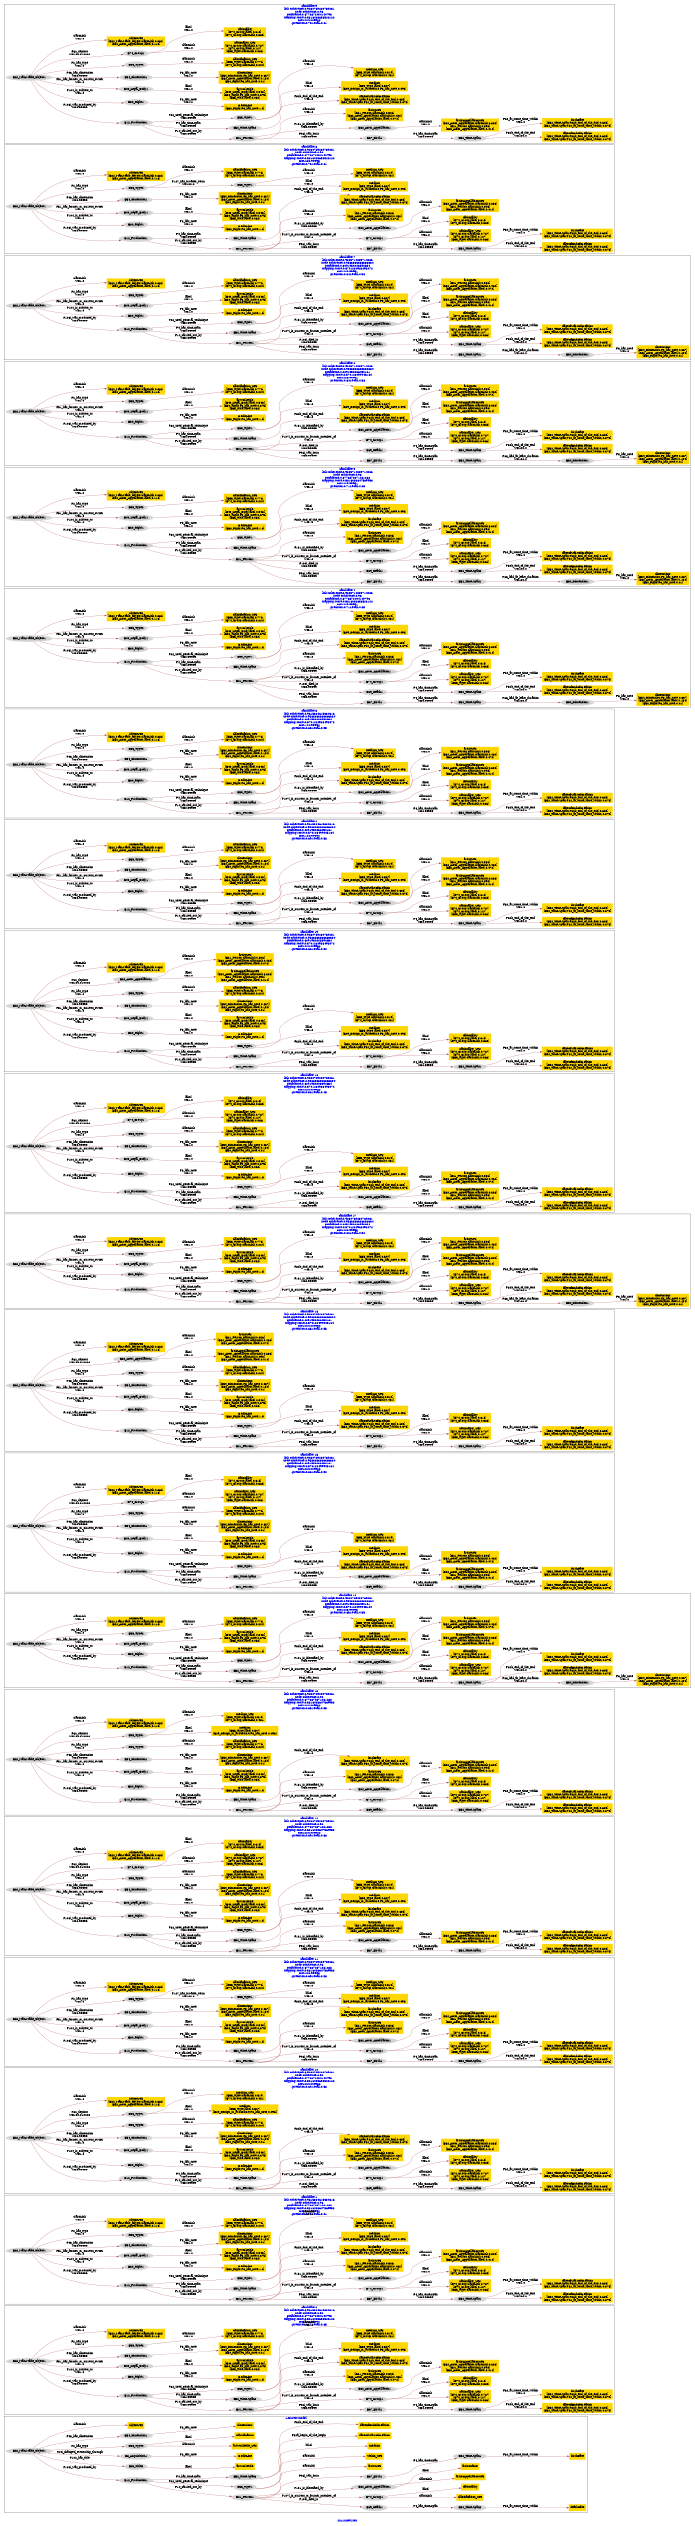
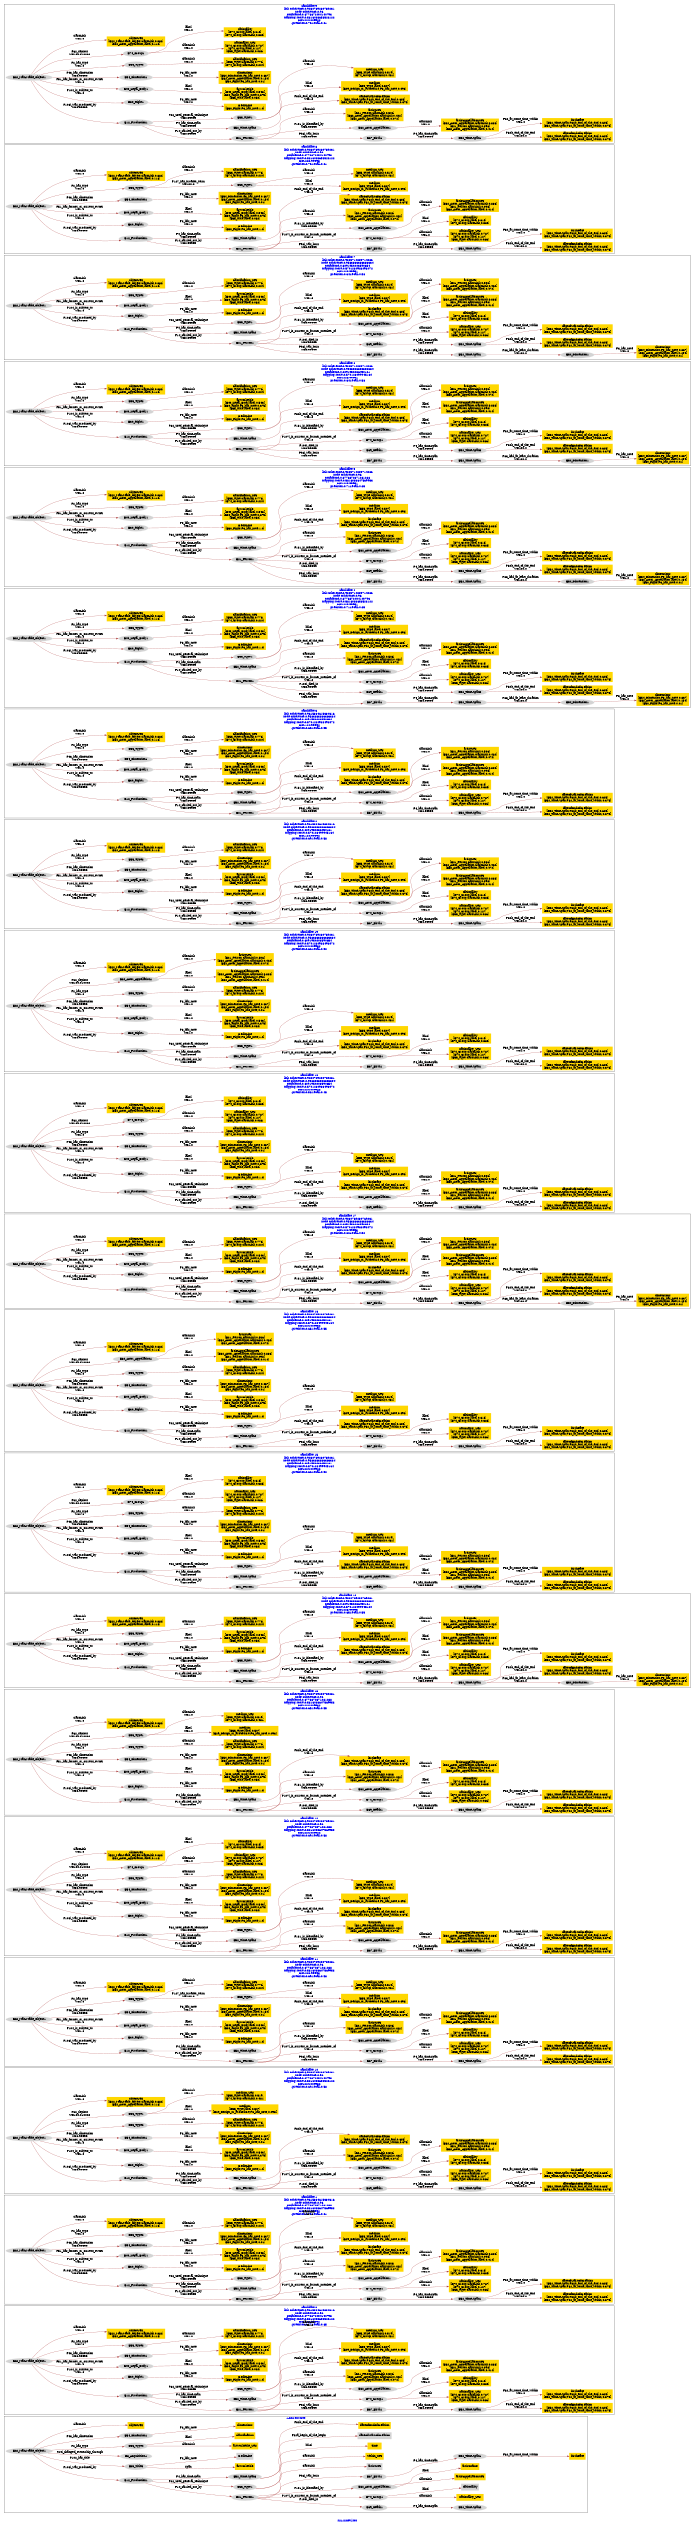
cluster "1-correct model": label "1-correct model" -> "1-correct note"
node "dateOfStartOfCreation": fillcolor gold -> lightgray
node "medium": label "medium" -> "time"
edge "E8_Acquisition1" -> "creditLine": now "E35_Title3" -> "creditLine"
node "creditLine": fillcolor gold -> lightgray
edge "E35_Title3" -> "artworkTitle": label "label" -> "span"
node "artistURI": fillcolor gold -> lightgray
node "nationality": fillcolor gold -> lightgray
node "classification_URI": label "classification_URI" -> "nationality_URI"
node "deathDate": removed
